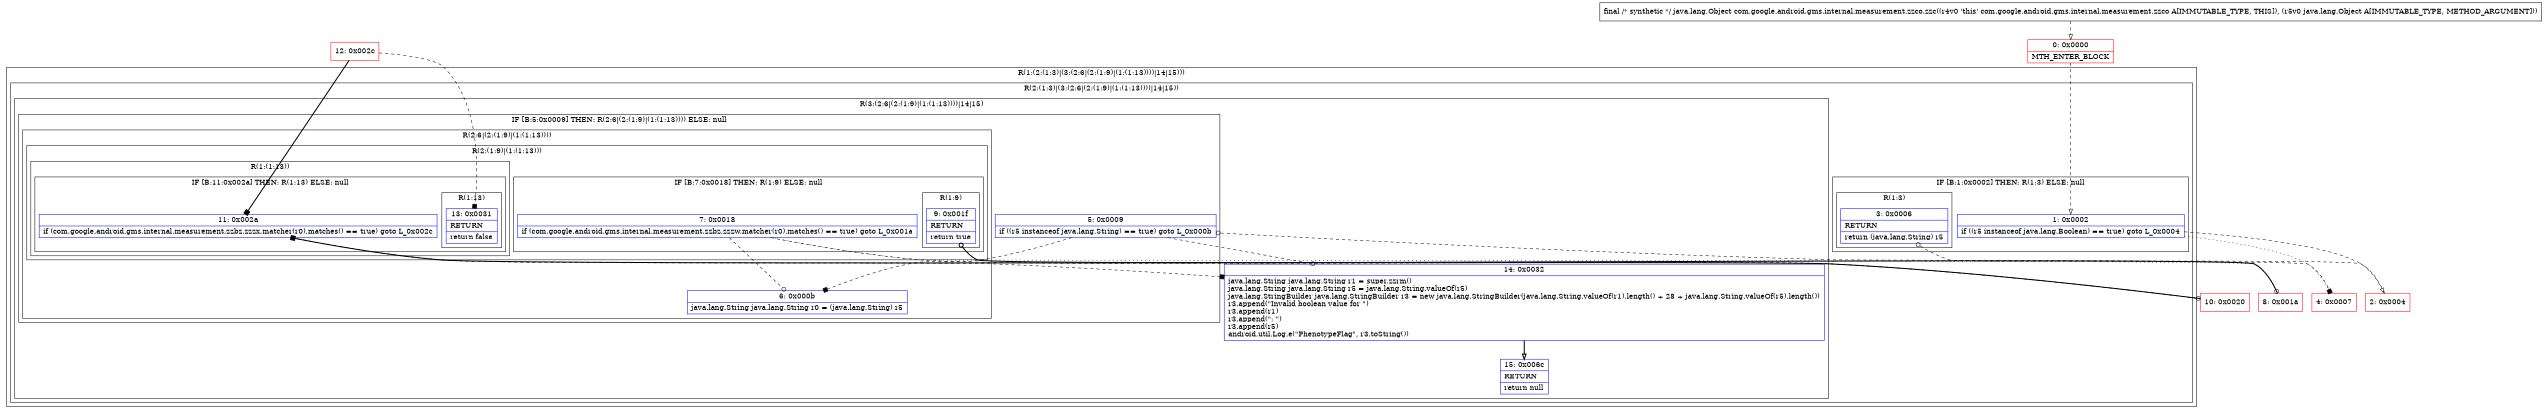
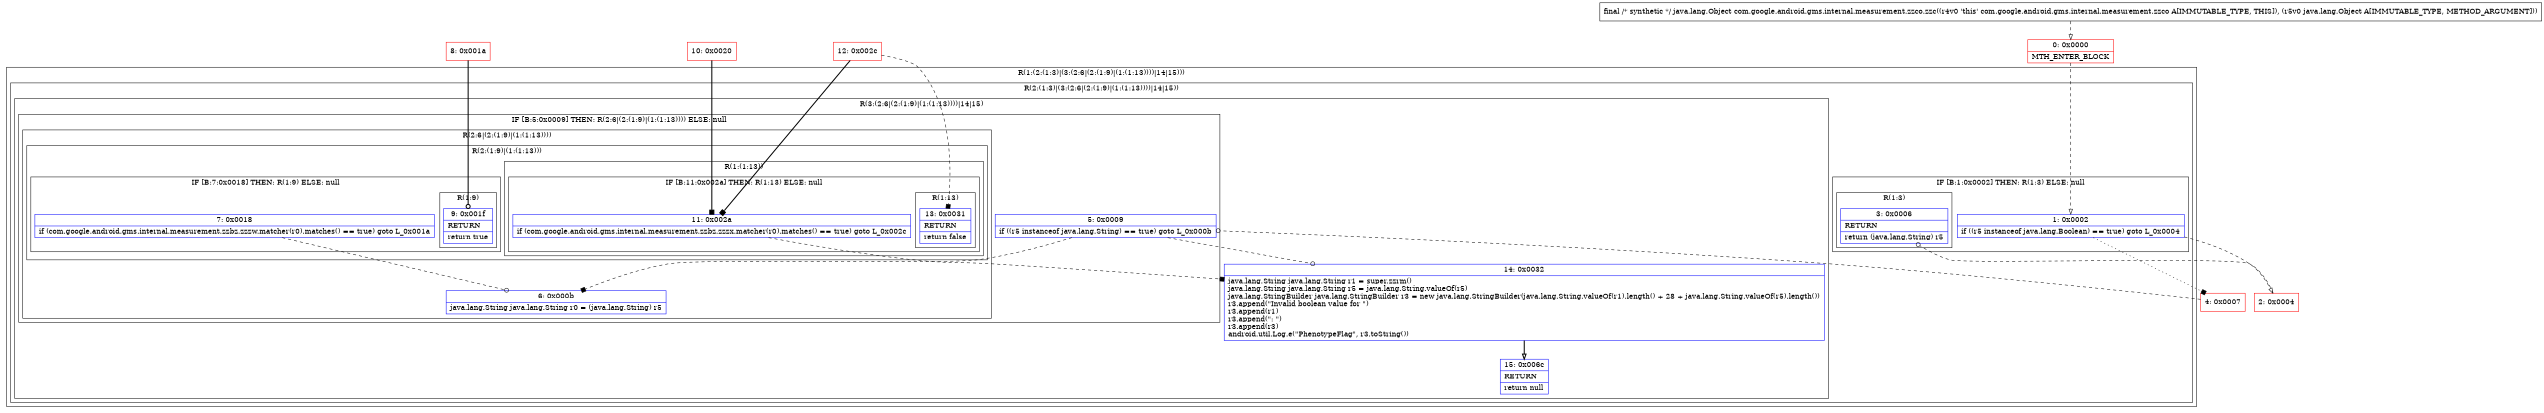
edge "7: 0x0018" -> "8: 0x001a": removed
edge "7: 0x0018" -> "10: 0x0020": removed
node "14: 0x0032": text "r3.append(r5)" -> "r3.append(r3)"
